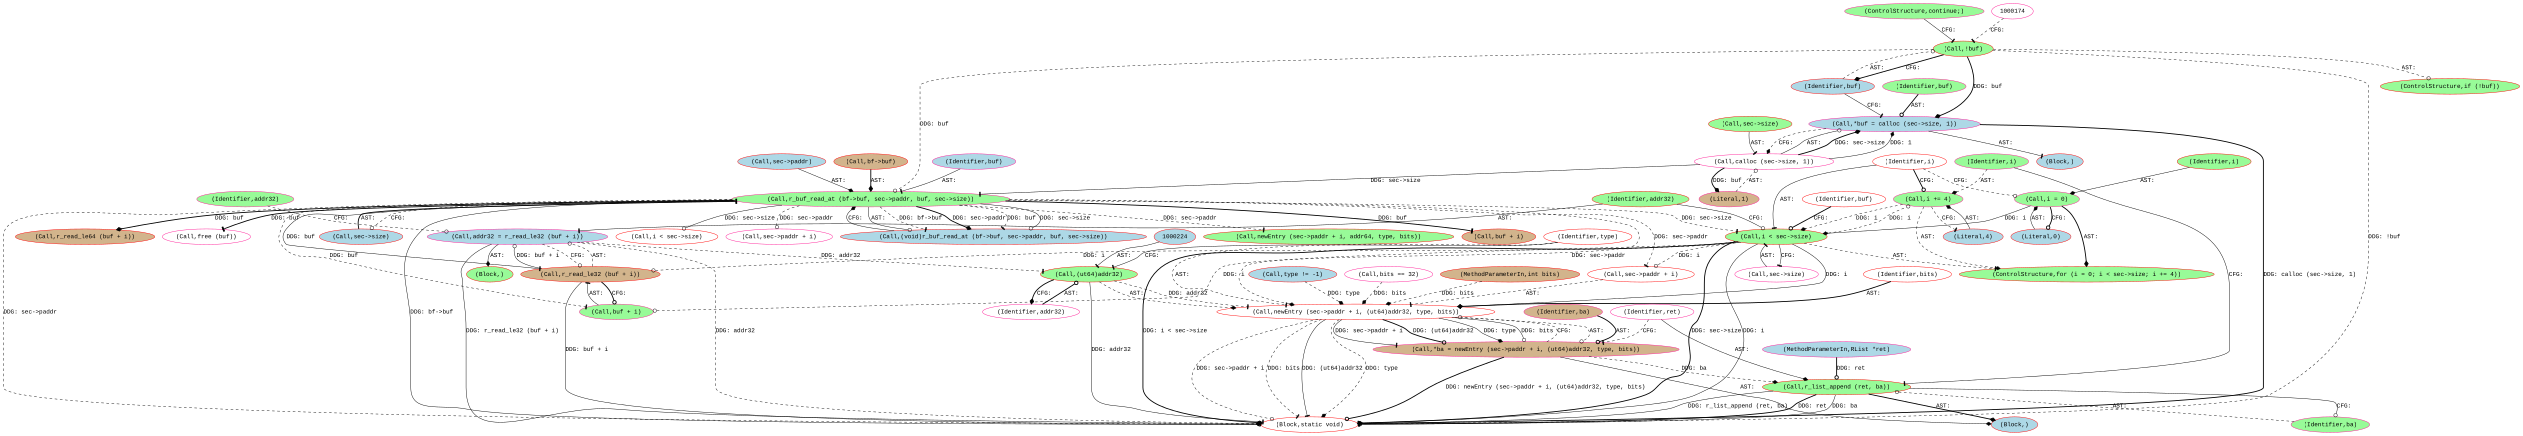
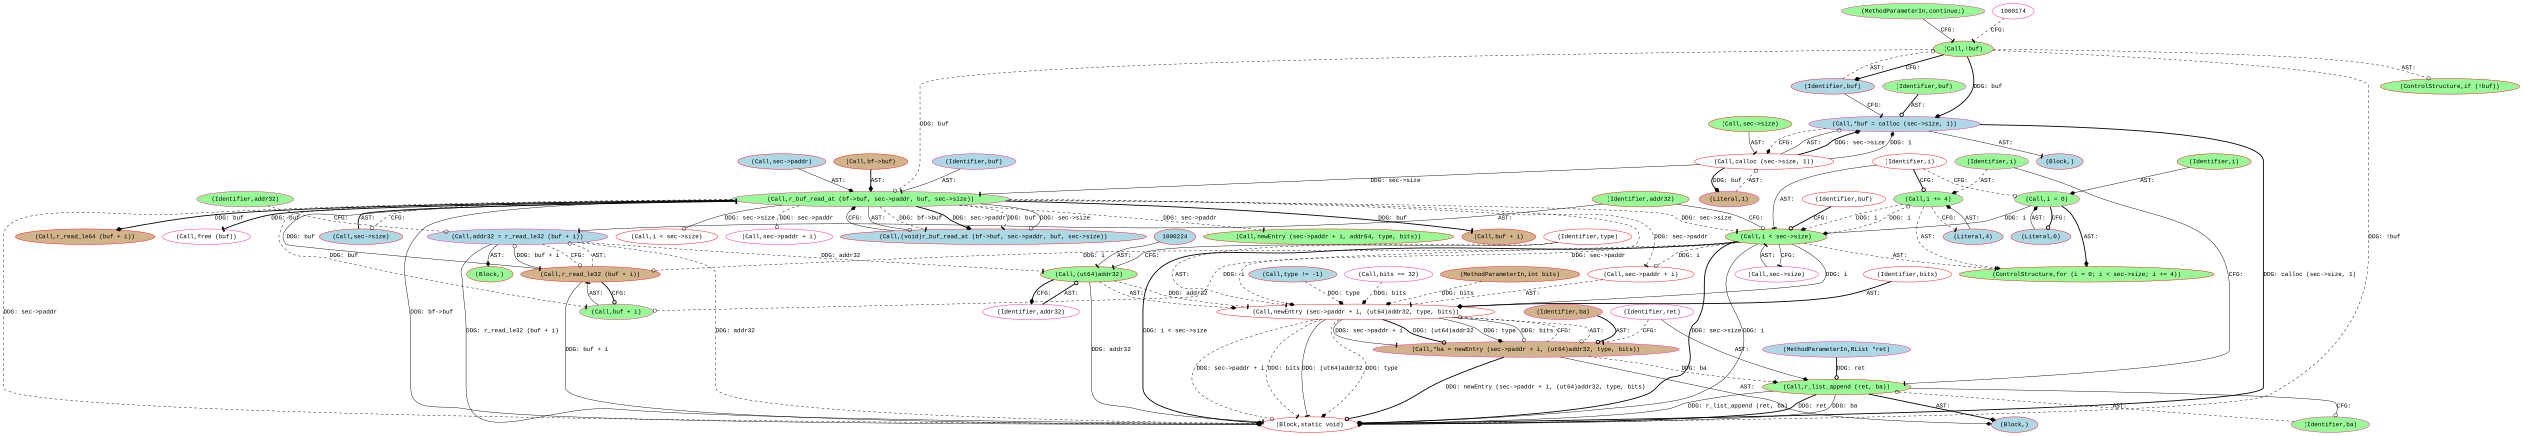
node "(ControlStructure,continue;)": label "(ControlStructure,continue;)" -> "(MethodParameterIn,continue;)"
node "(Call,calloc (sec->size, 1))": color deeppink -> red
